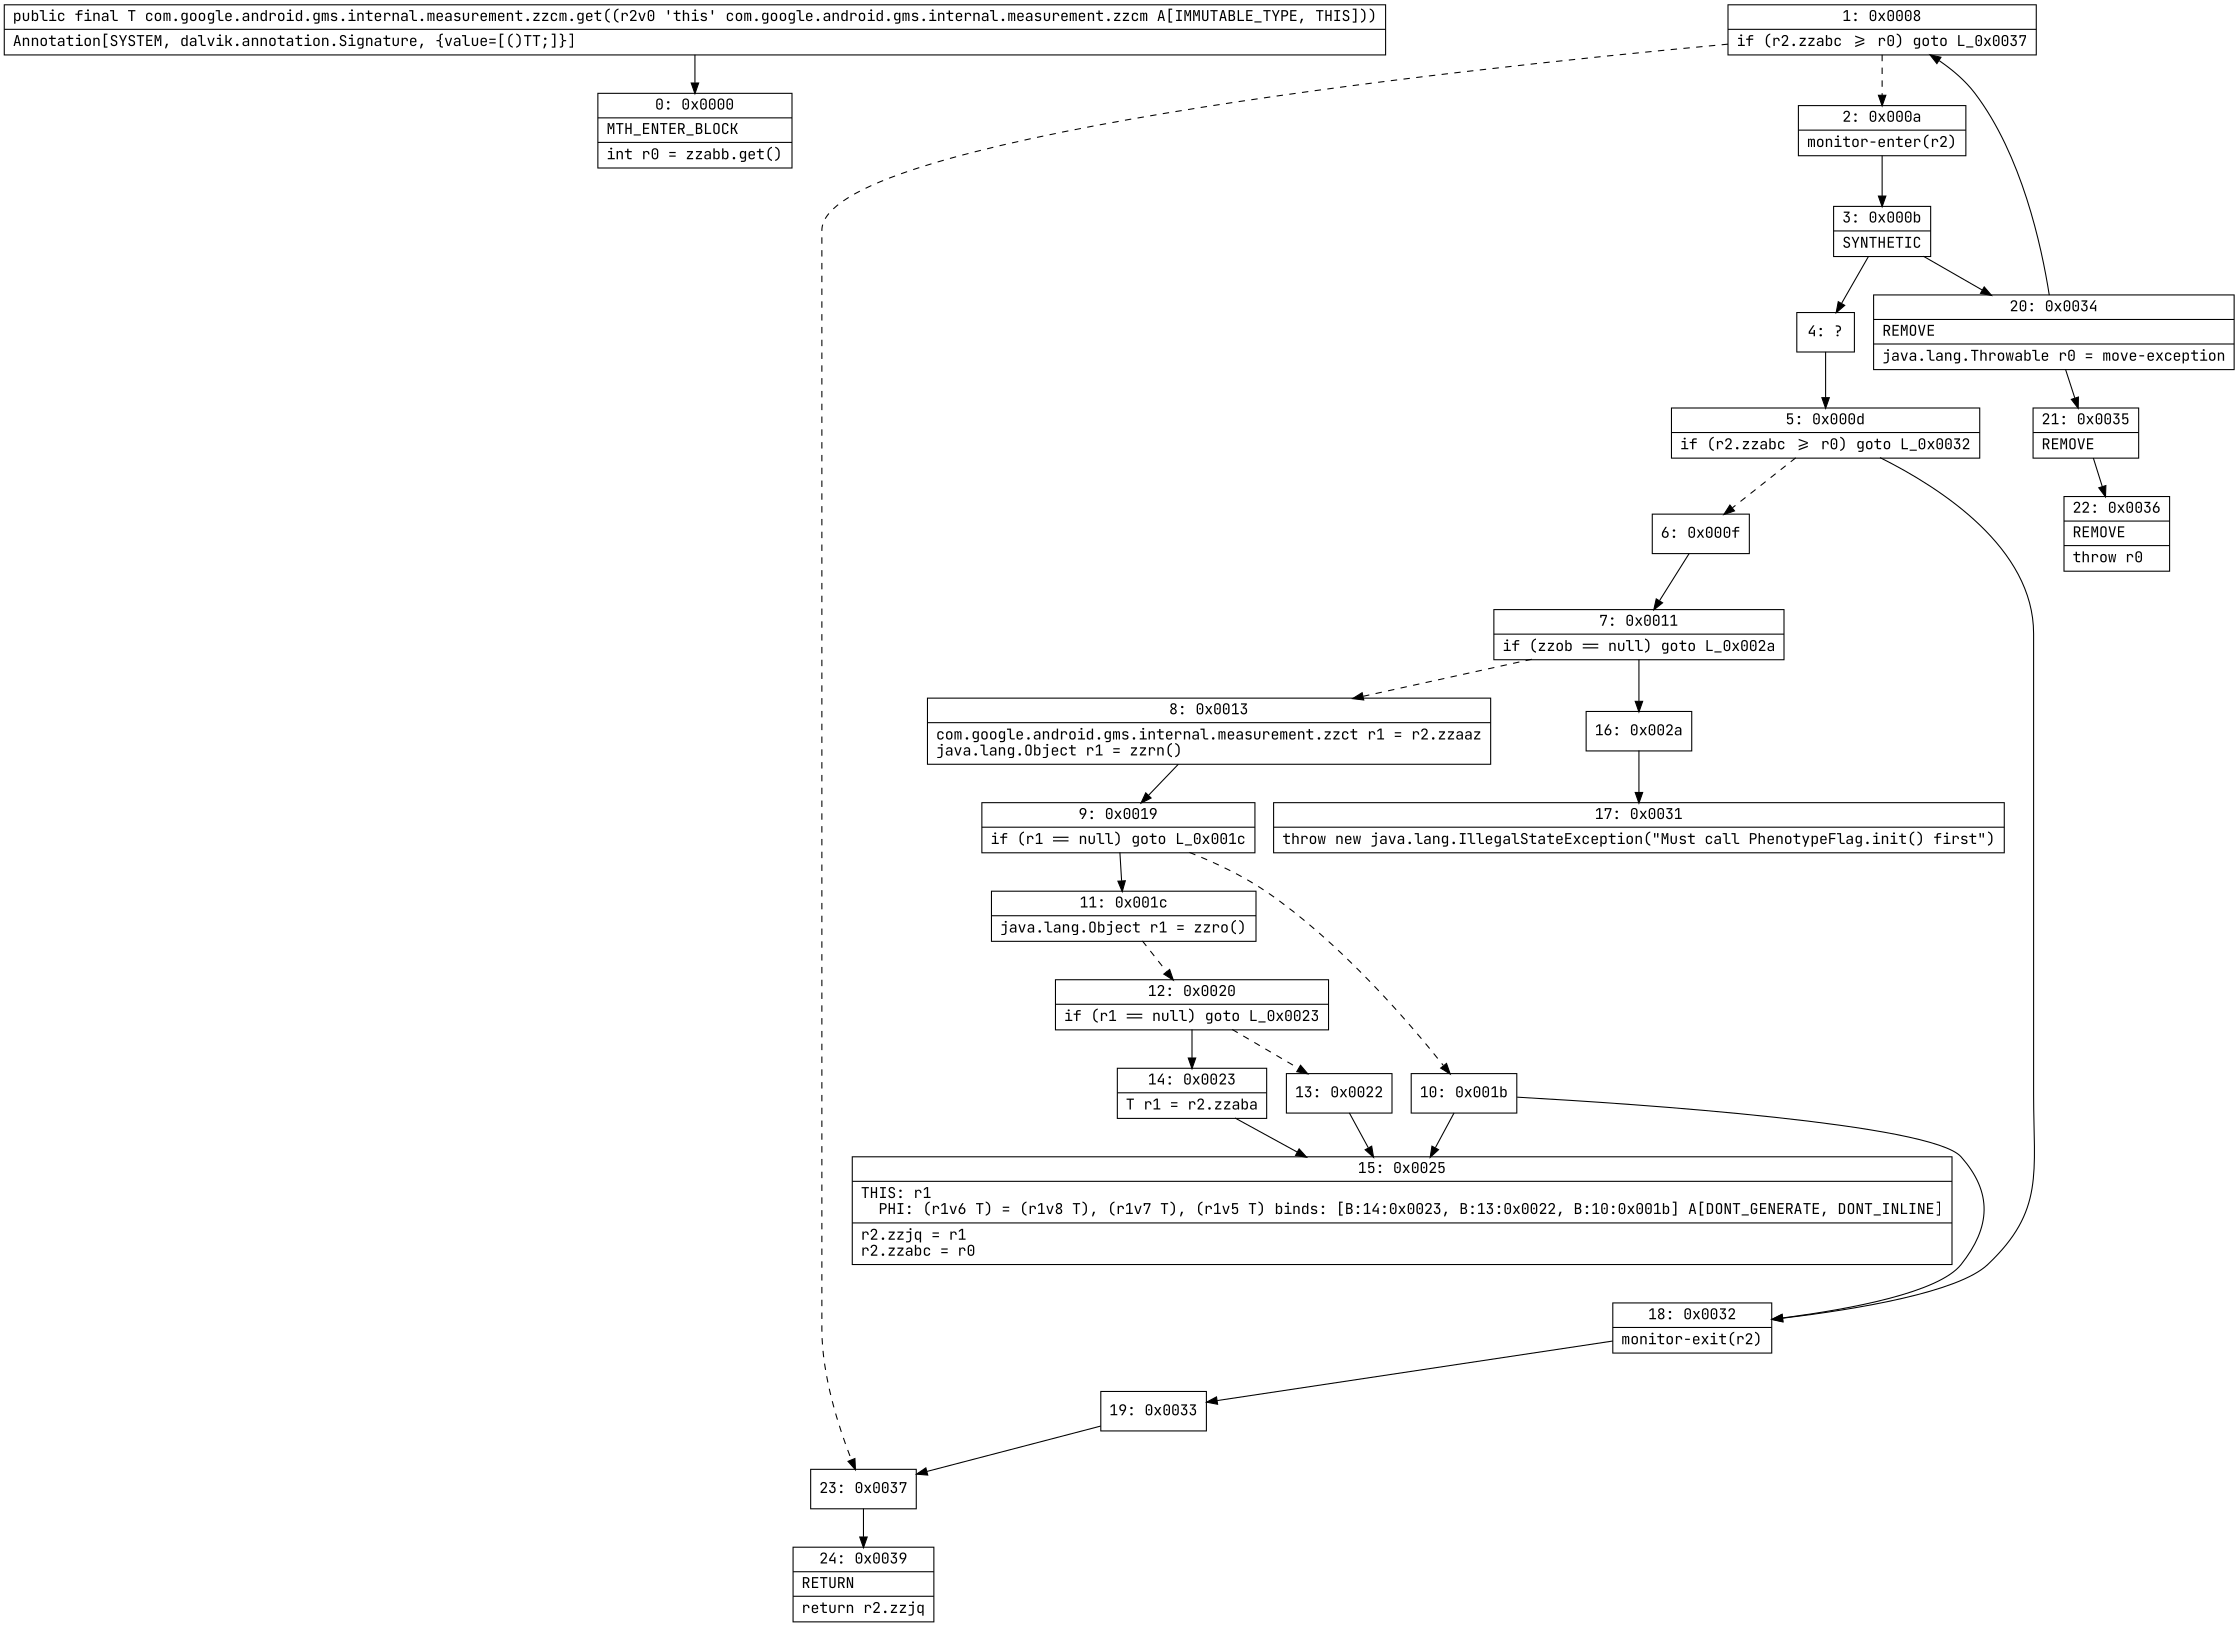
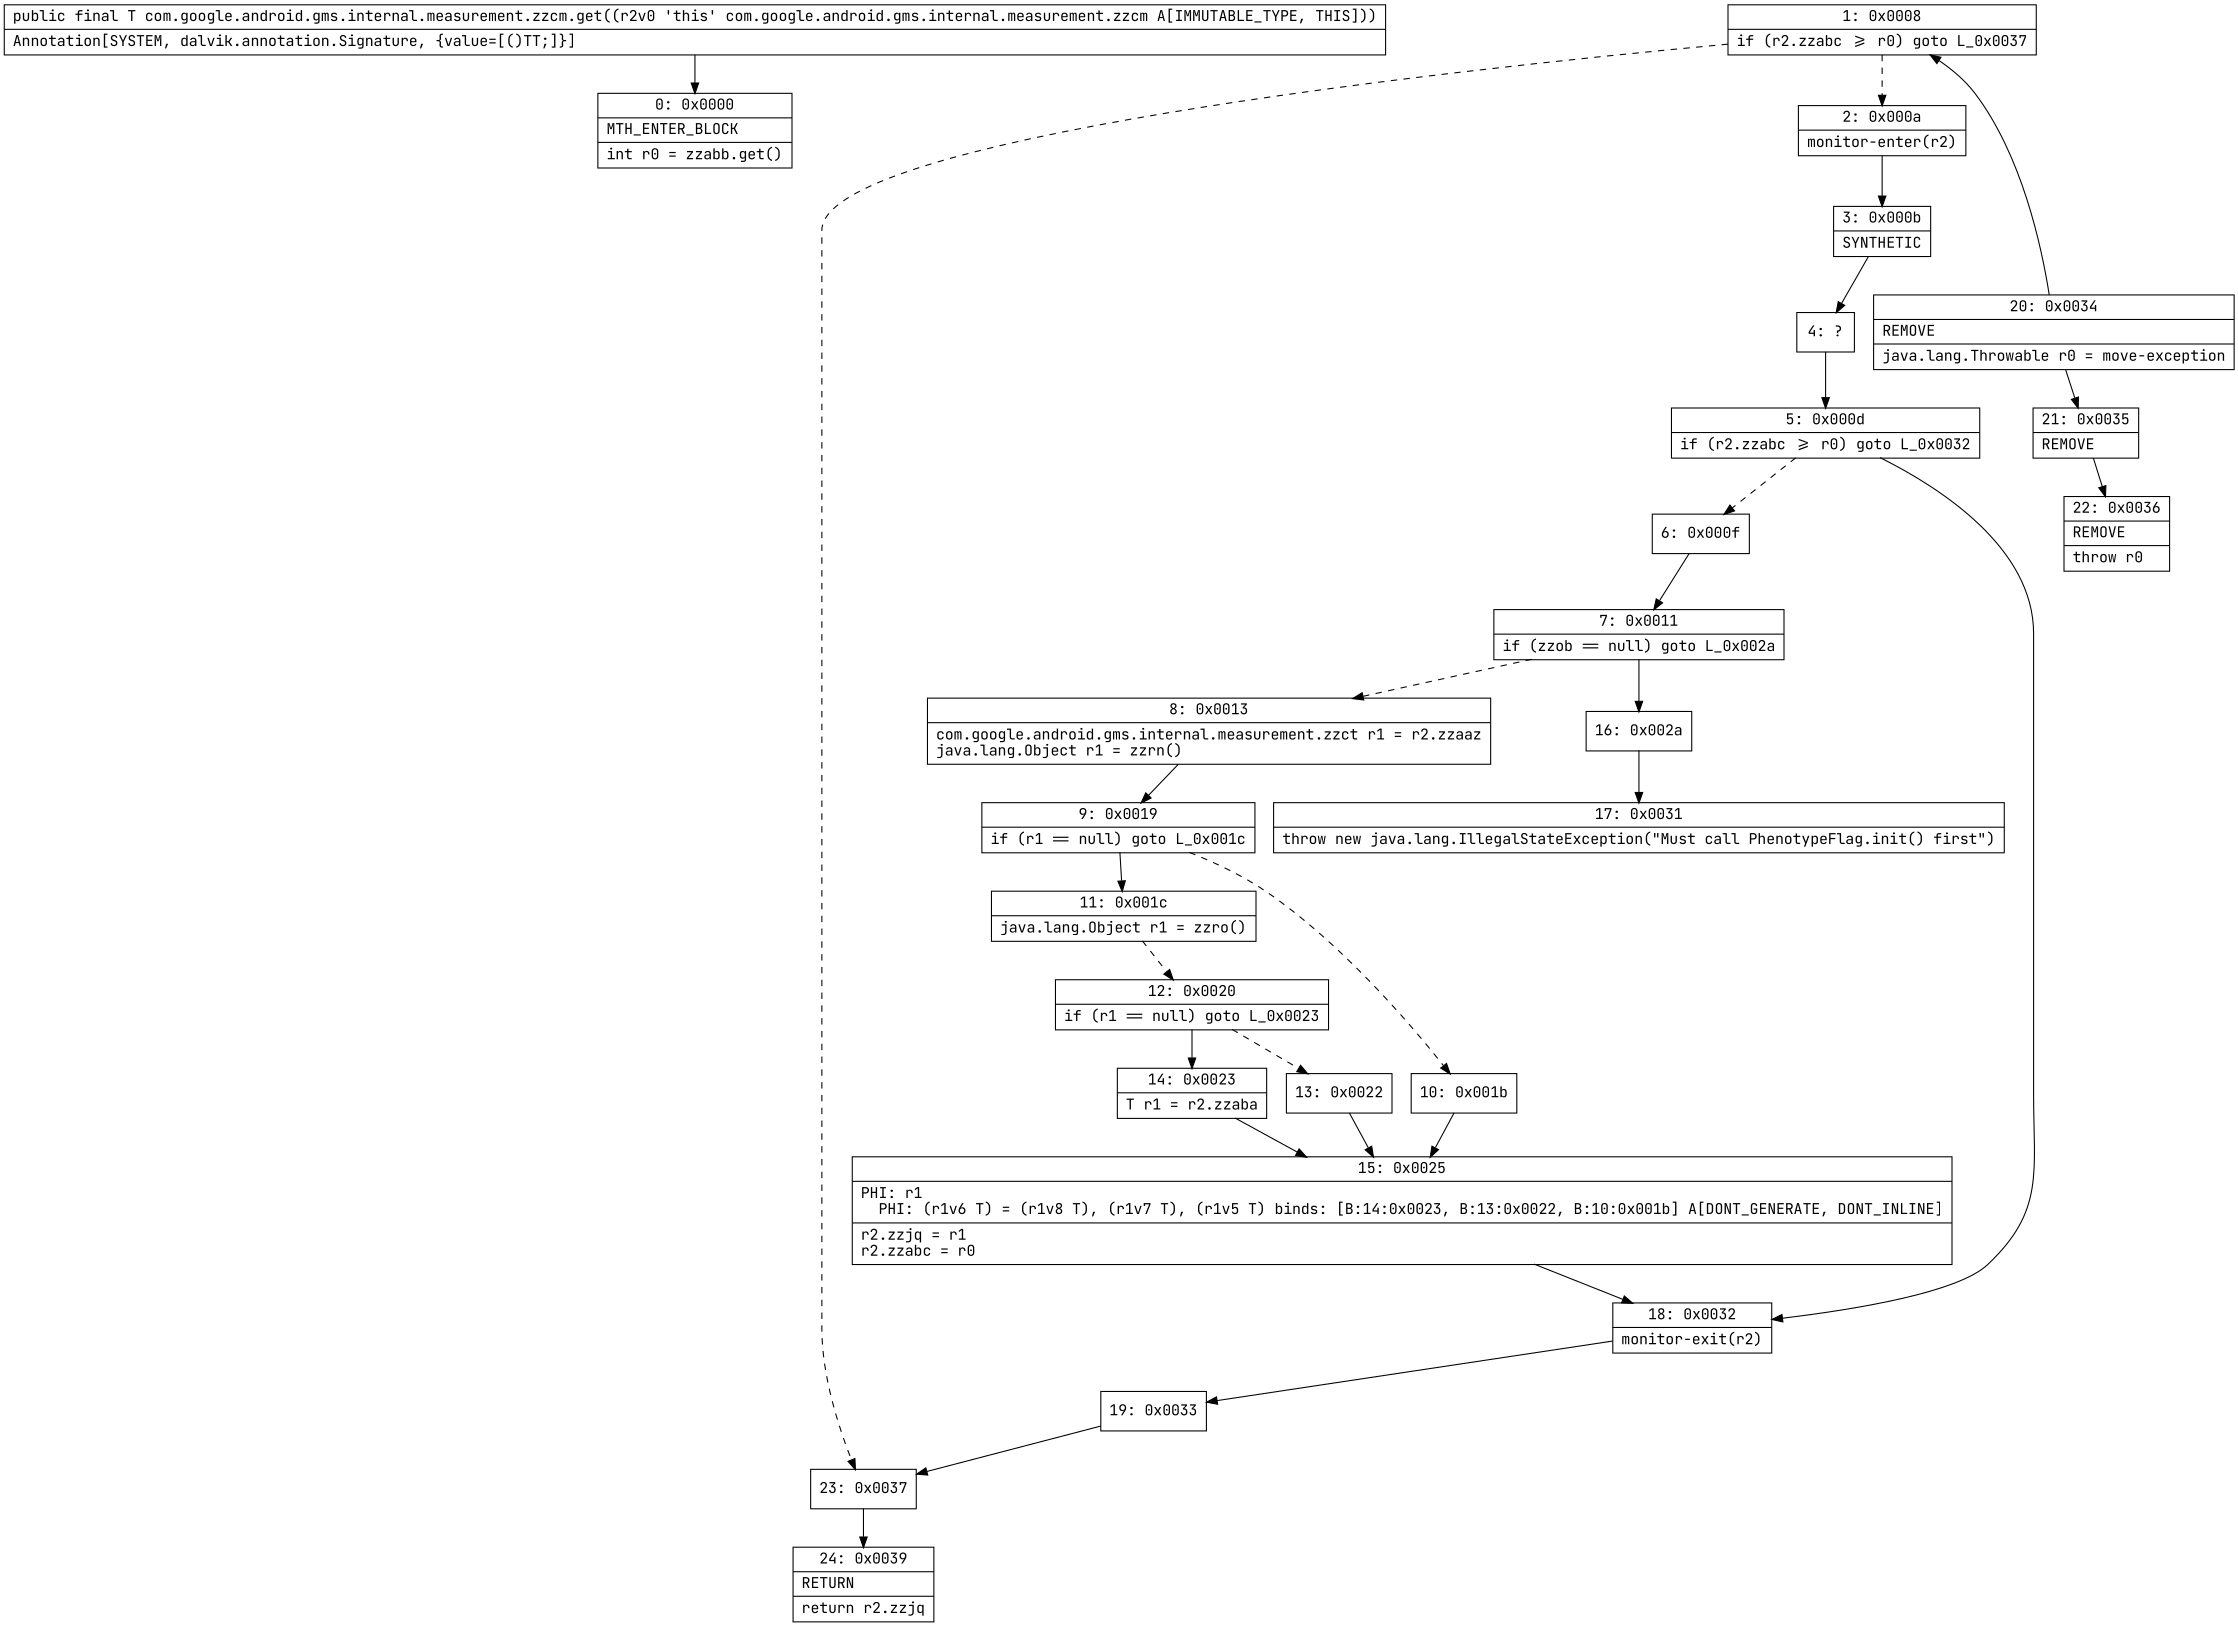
edge "3: 0x000b" -> "20: 0x0034": removed
edge "10: 0x001b" -> "18: 0x0032": now "15: 0x0025" -> "18: 0x0032"
node "15: 0x0025": text "THIS: r1" -> "PHI: r1"
